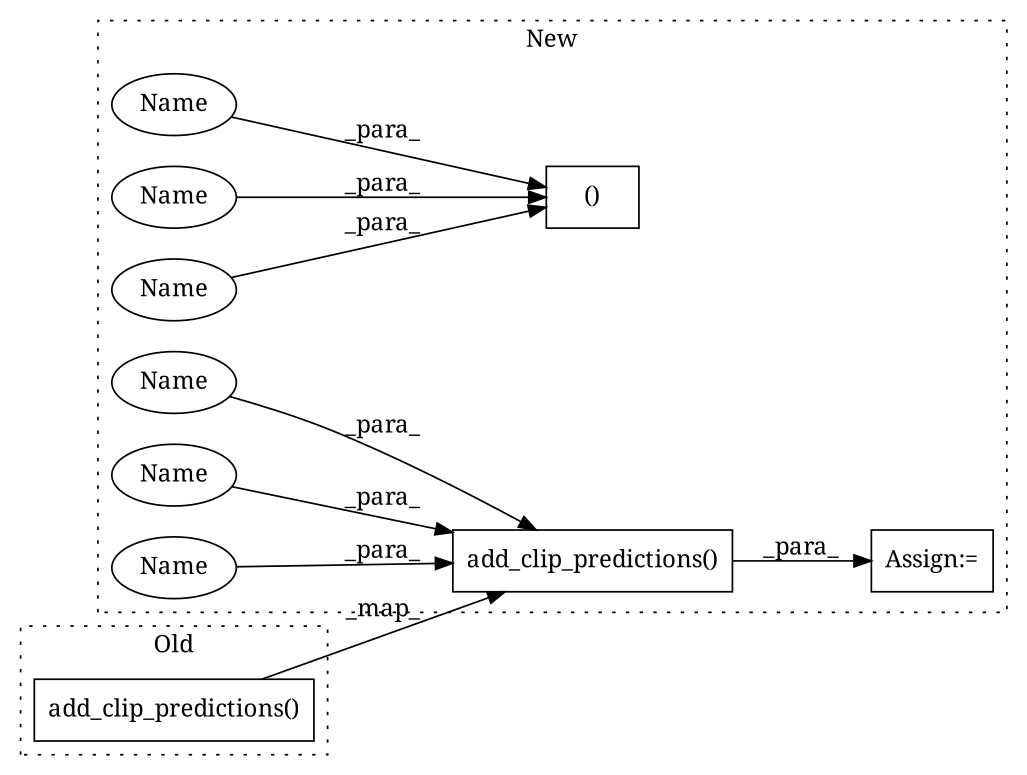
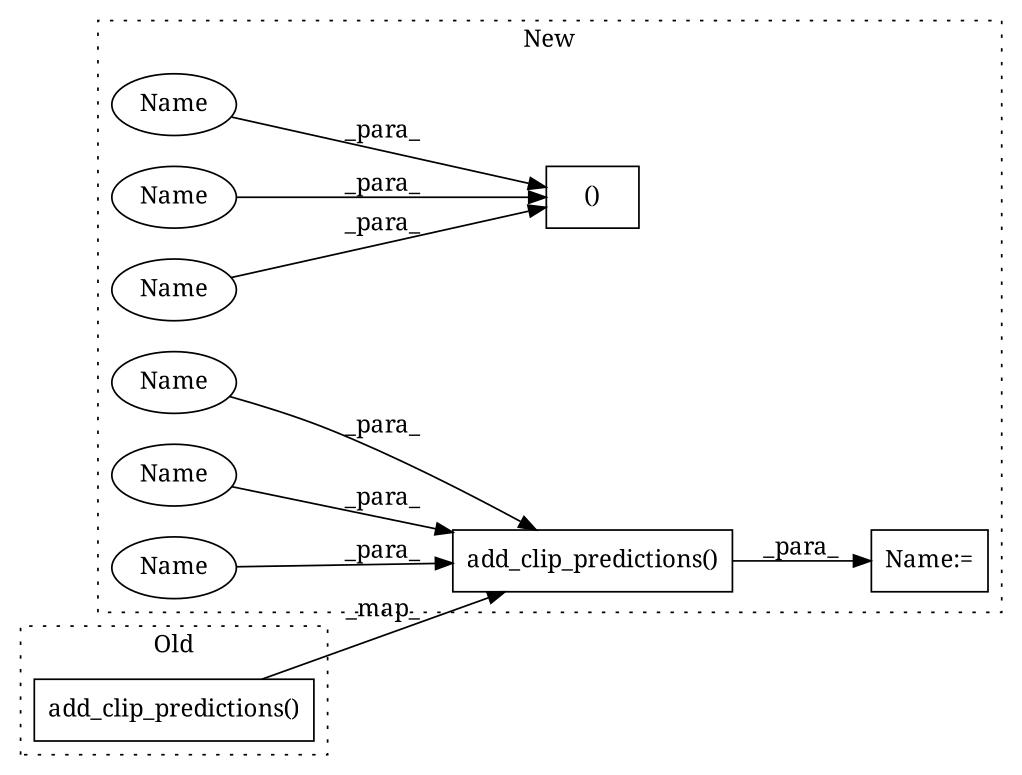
node "Assign:=": label "Assign:=" -> "Name:="
